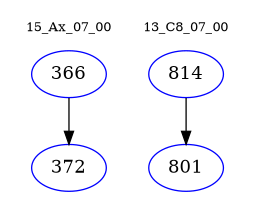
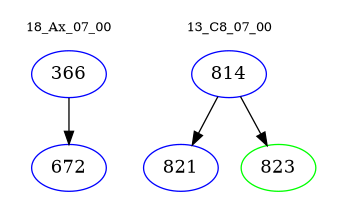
cluster "15_Ax_07_00": label "15_Ax_07_00" -> "18_Ax_07_00"
node "372": label "372" -> "672"
node "801": label "801" -> "821"
node "823": added
